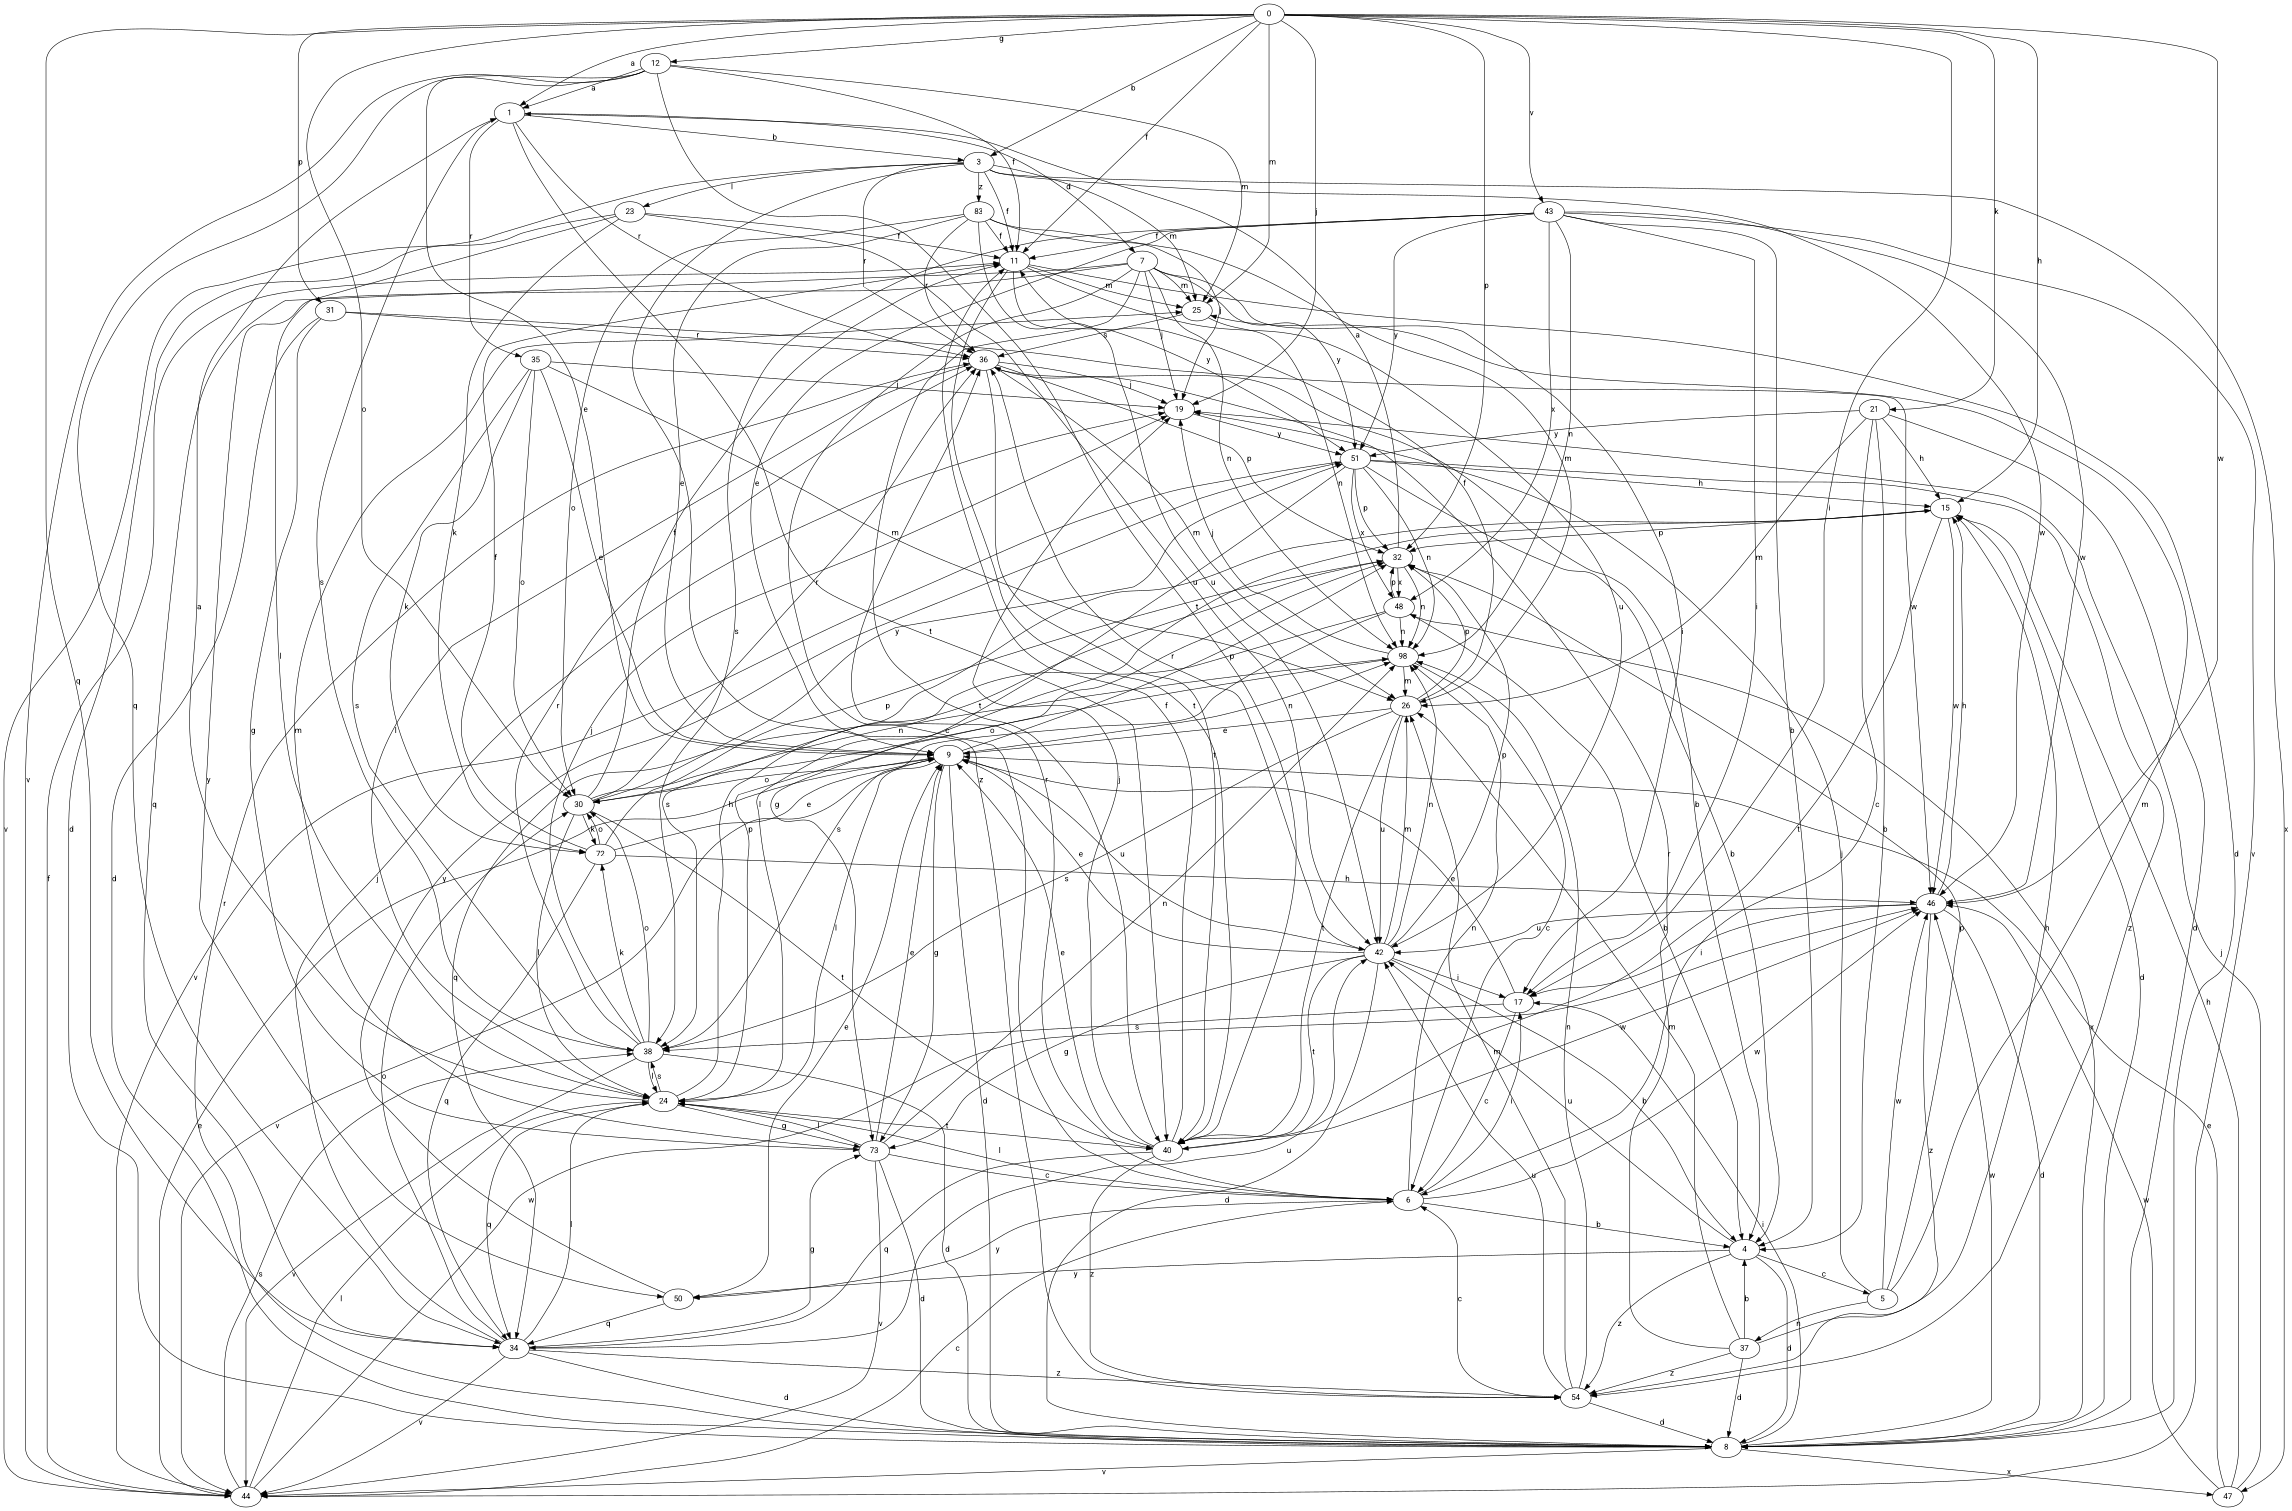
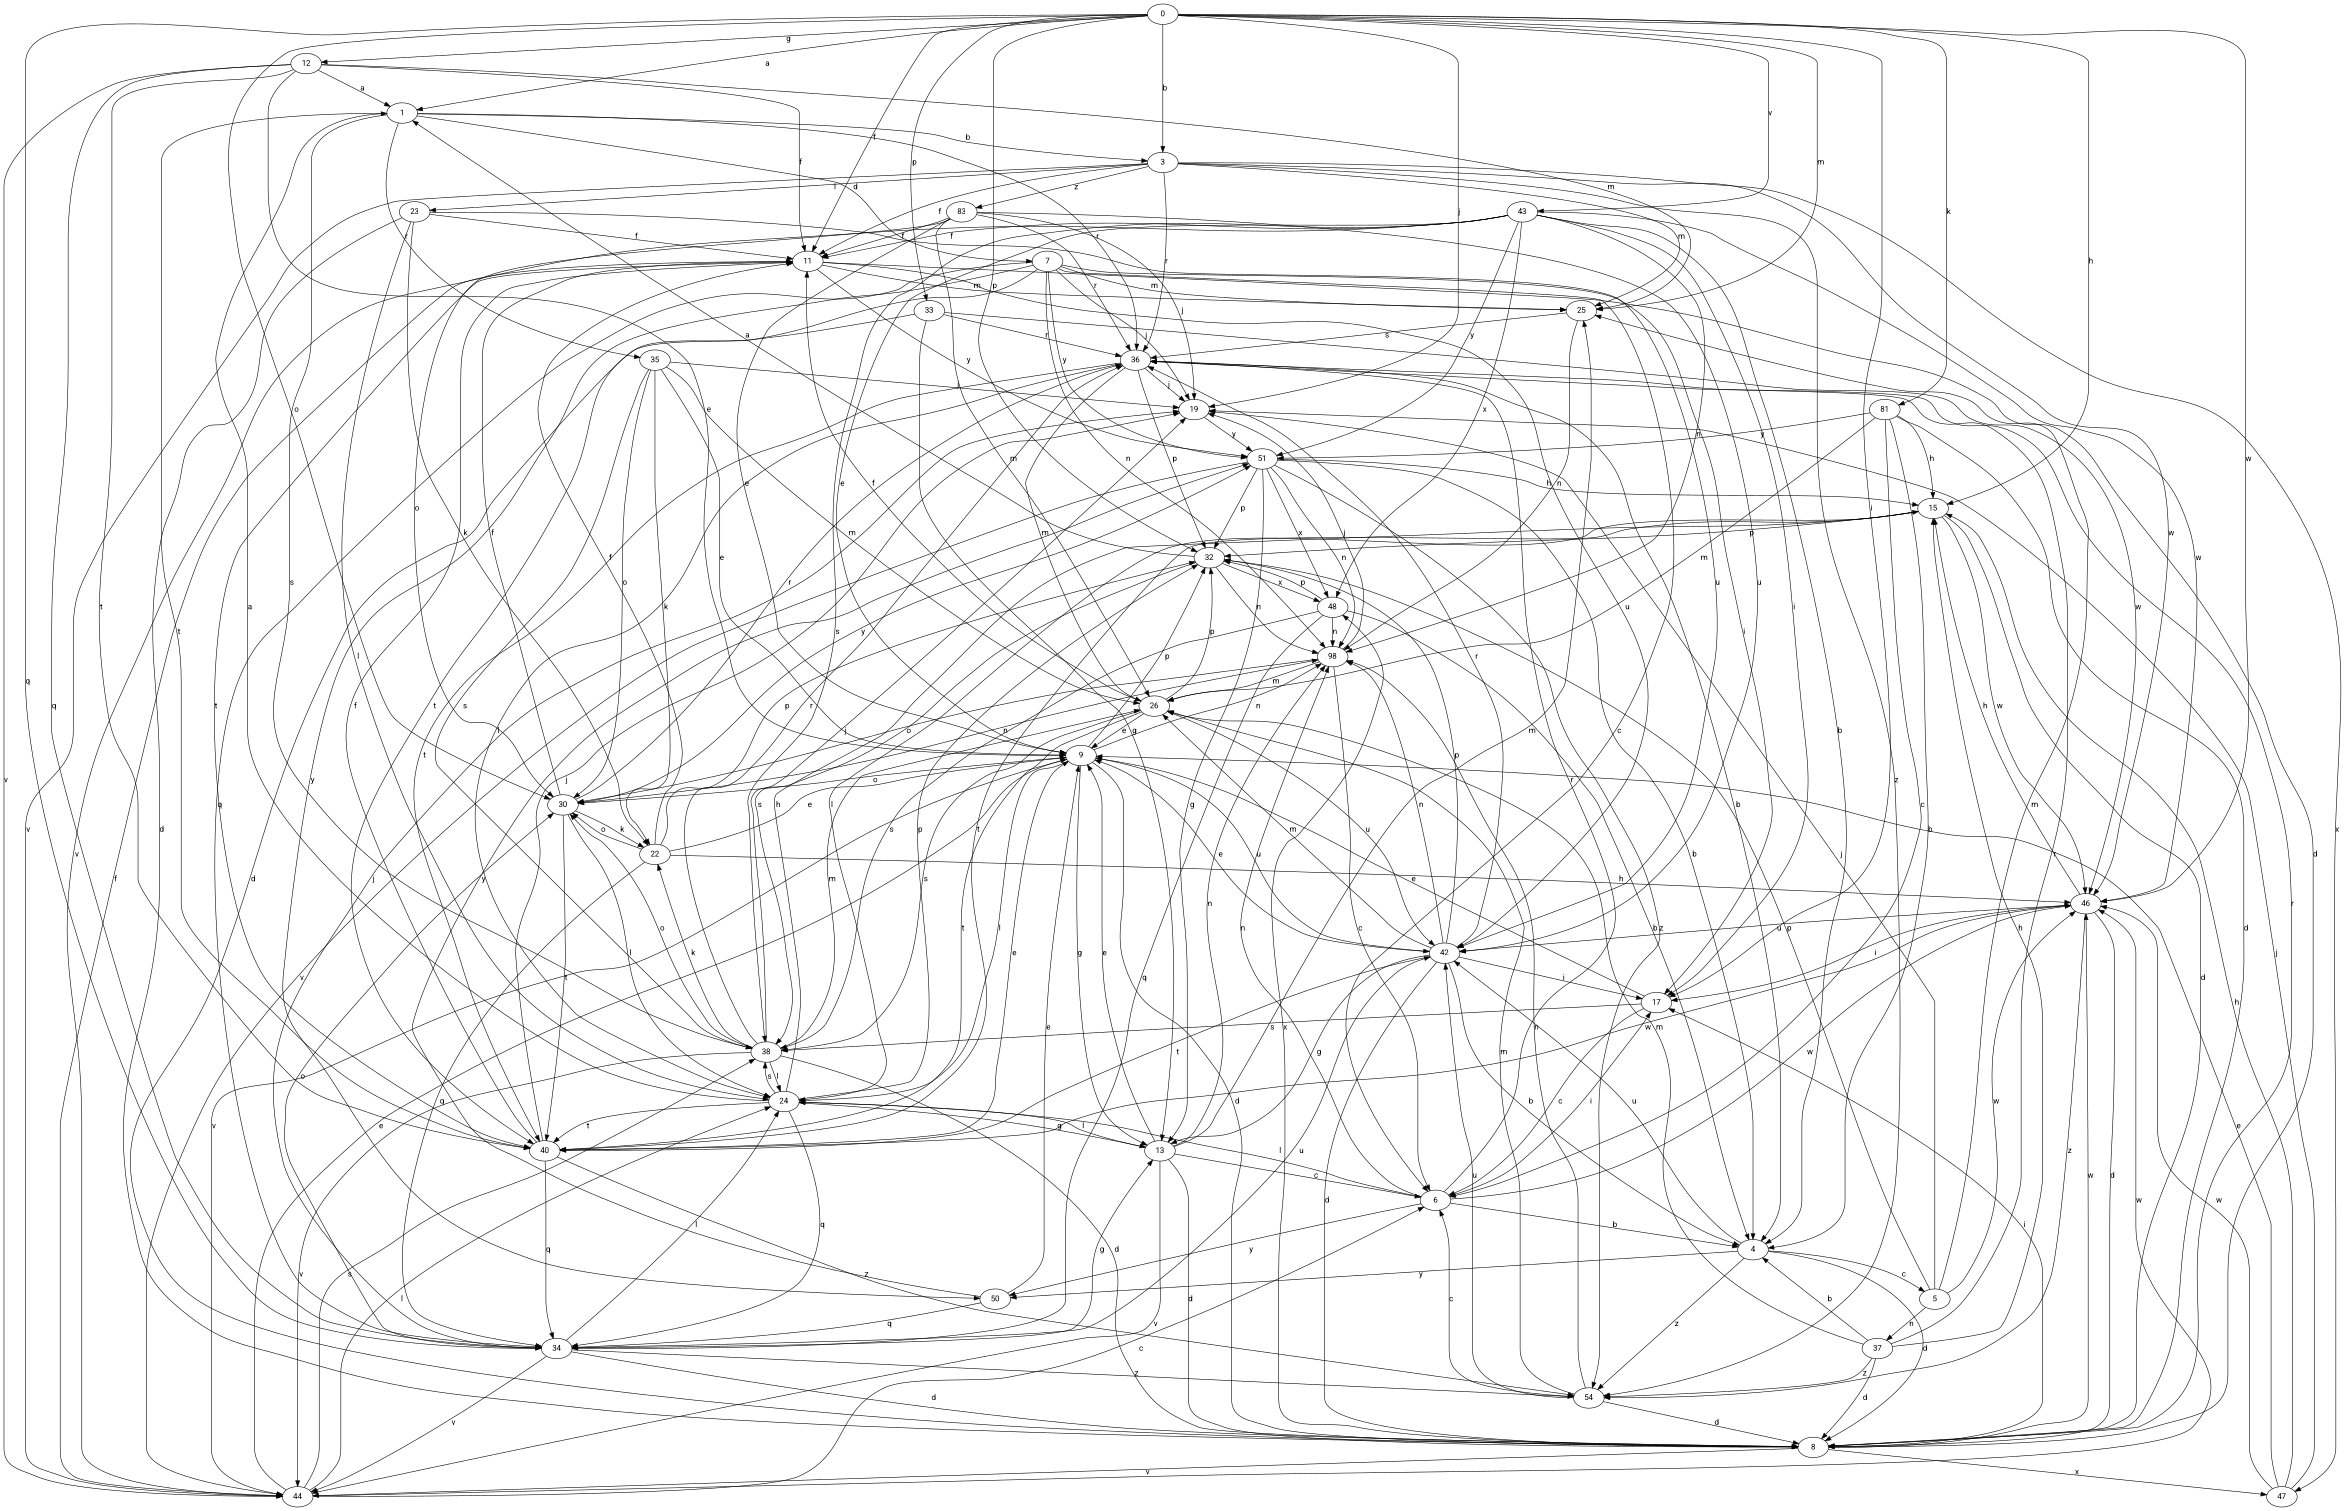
node "31": label "31" -> "33"
node "21": label "21" -> "81"
edge "38" -> "26": added, label "m"
node "72": label "72" -> "22"
node "73": label "73" -> "13"
